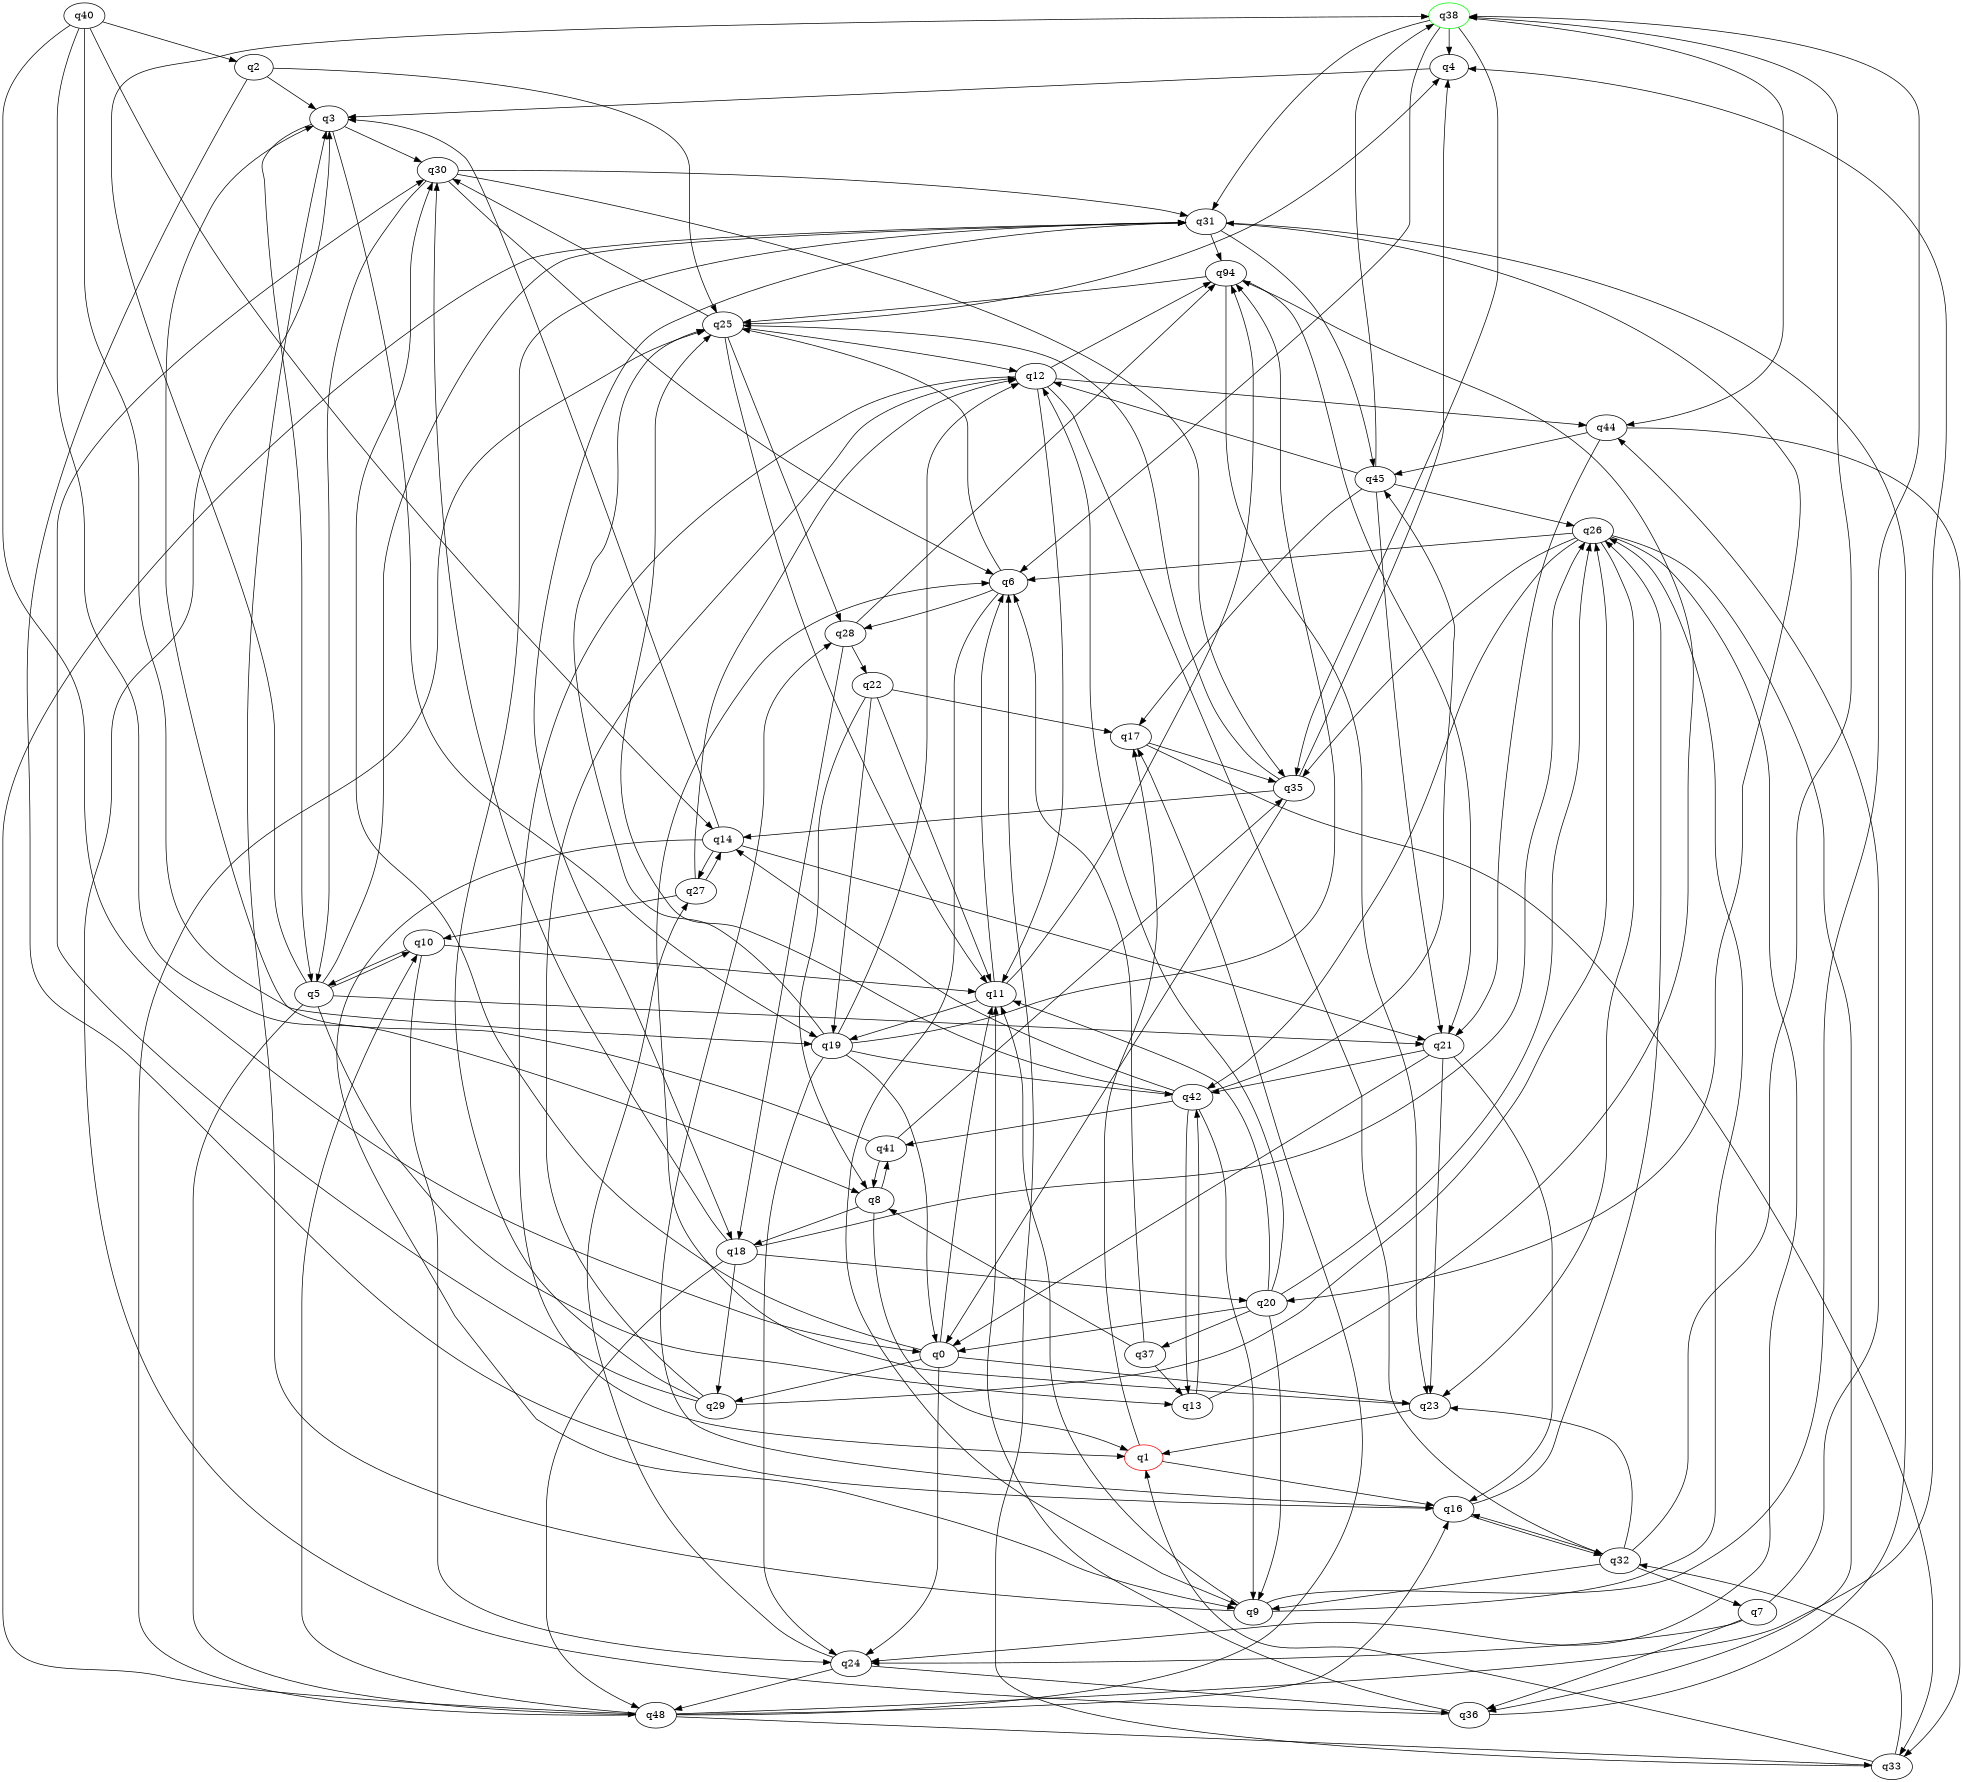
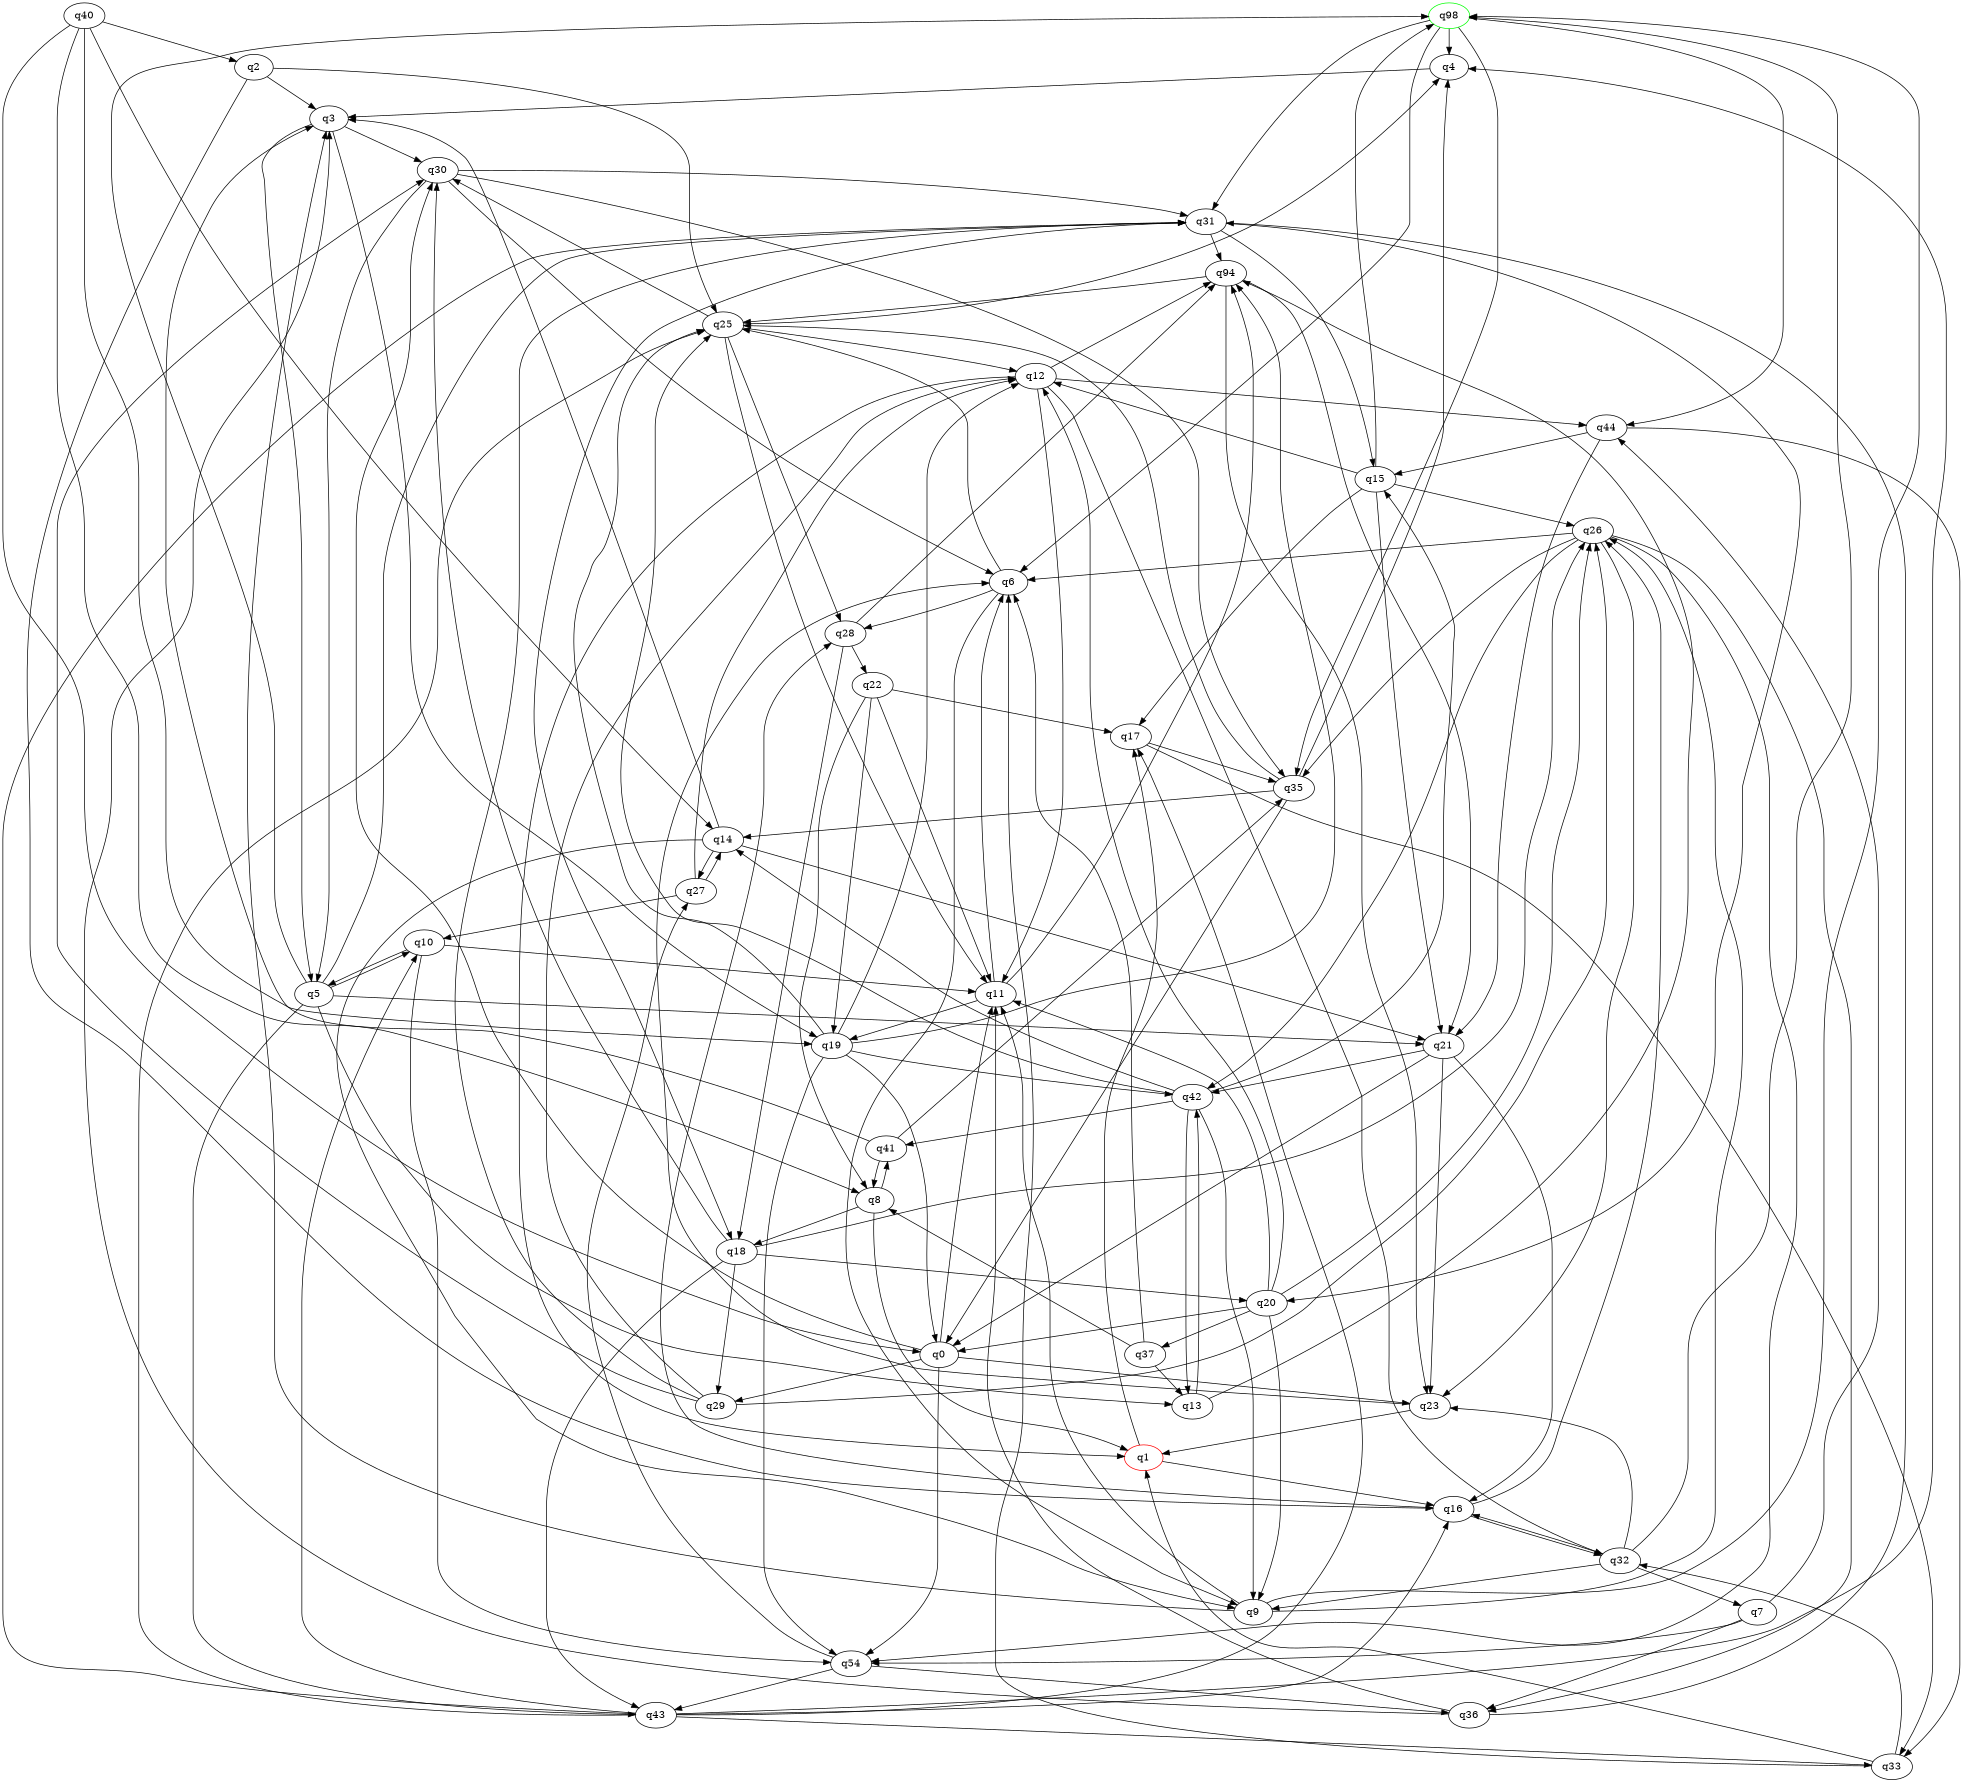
node "q38": label "q38" -> "q98"
node "q45": label "q45" -> "q15"
node "q24": label "q24" -> "q54"
node "q48": label "q48" -> "q43"
